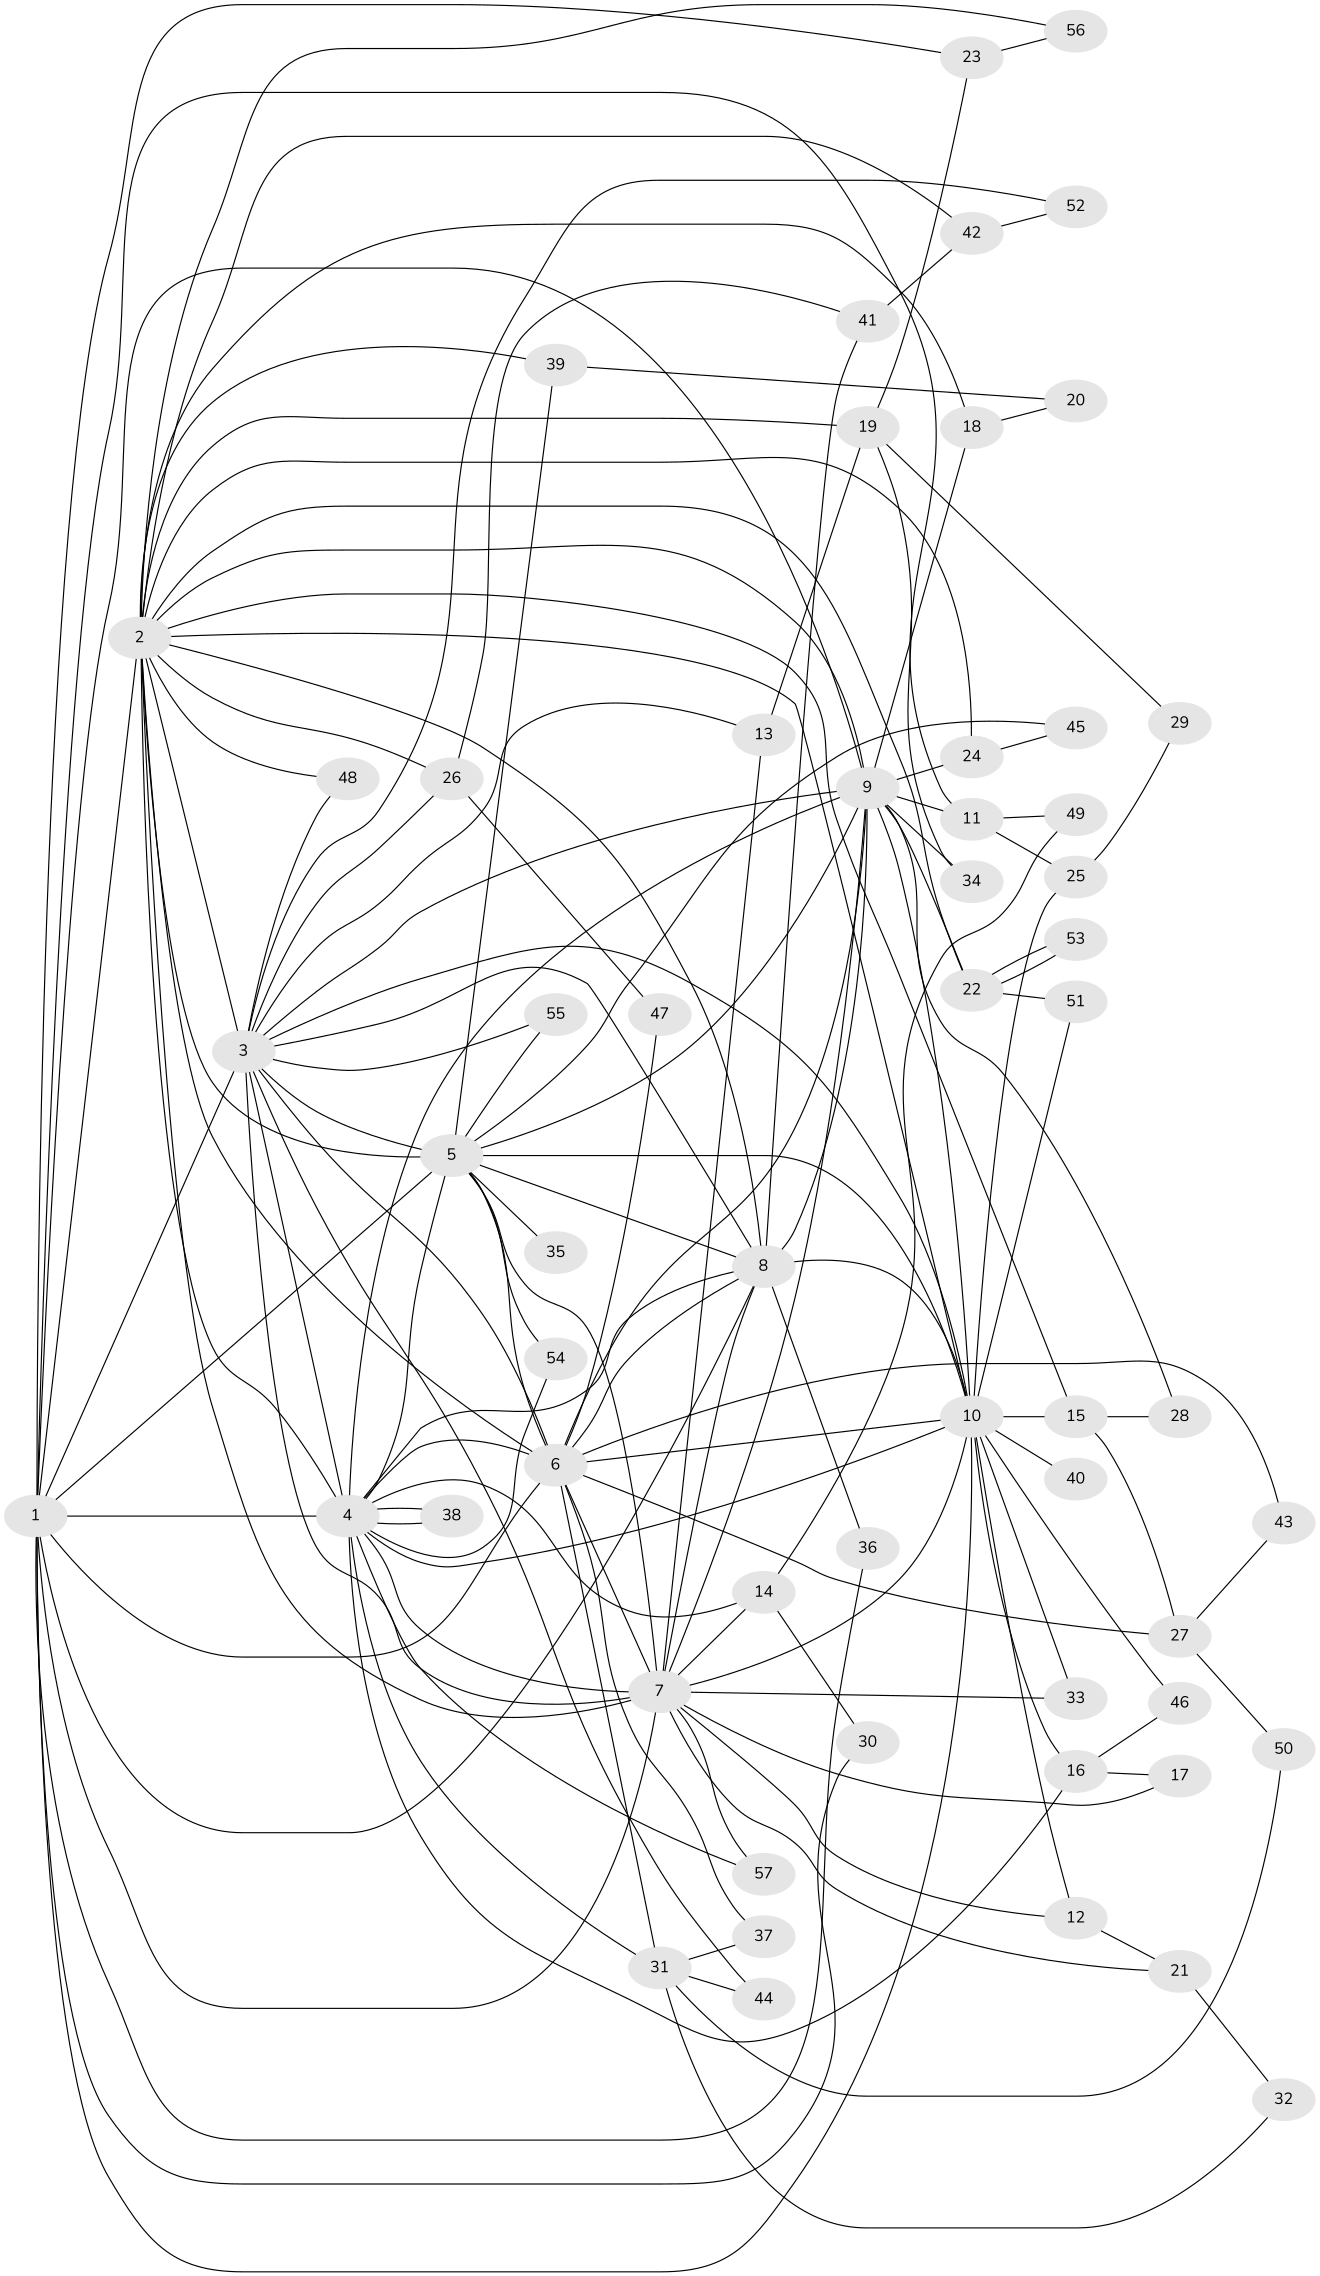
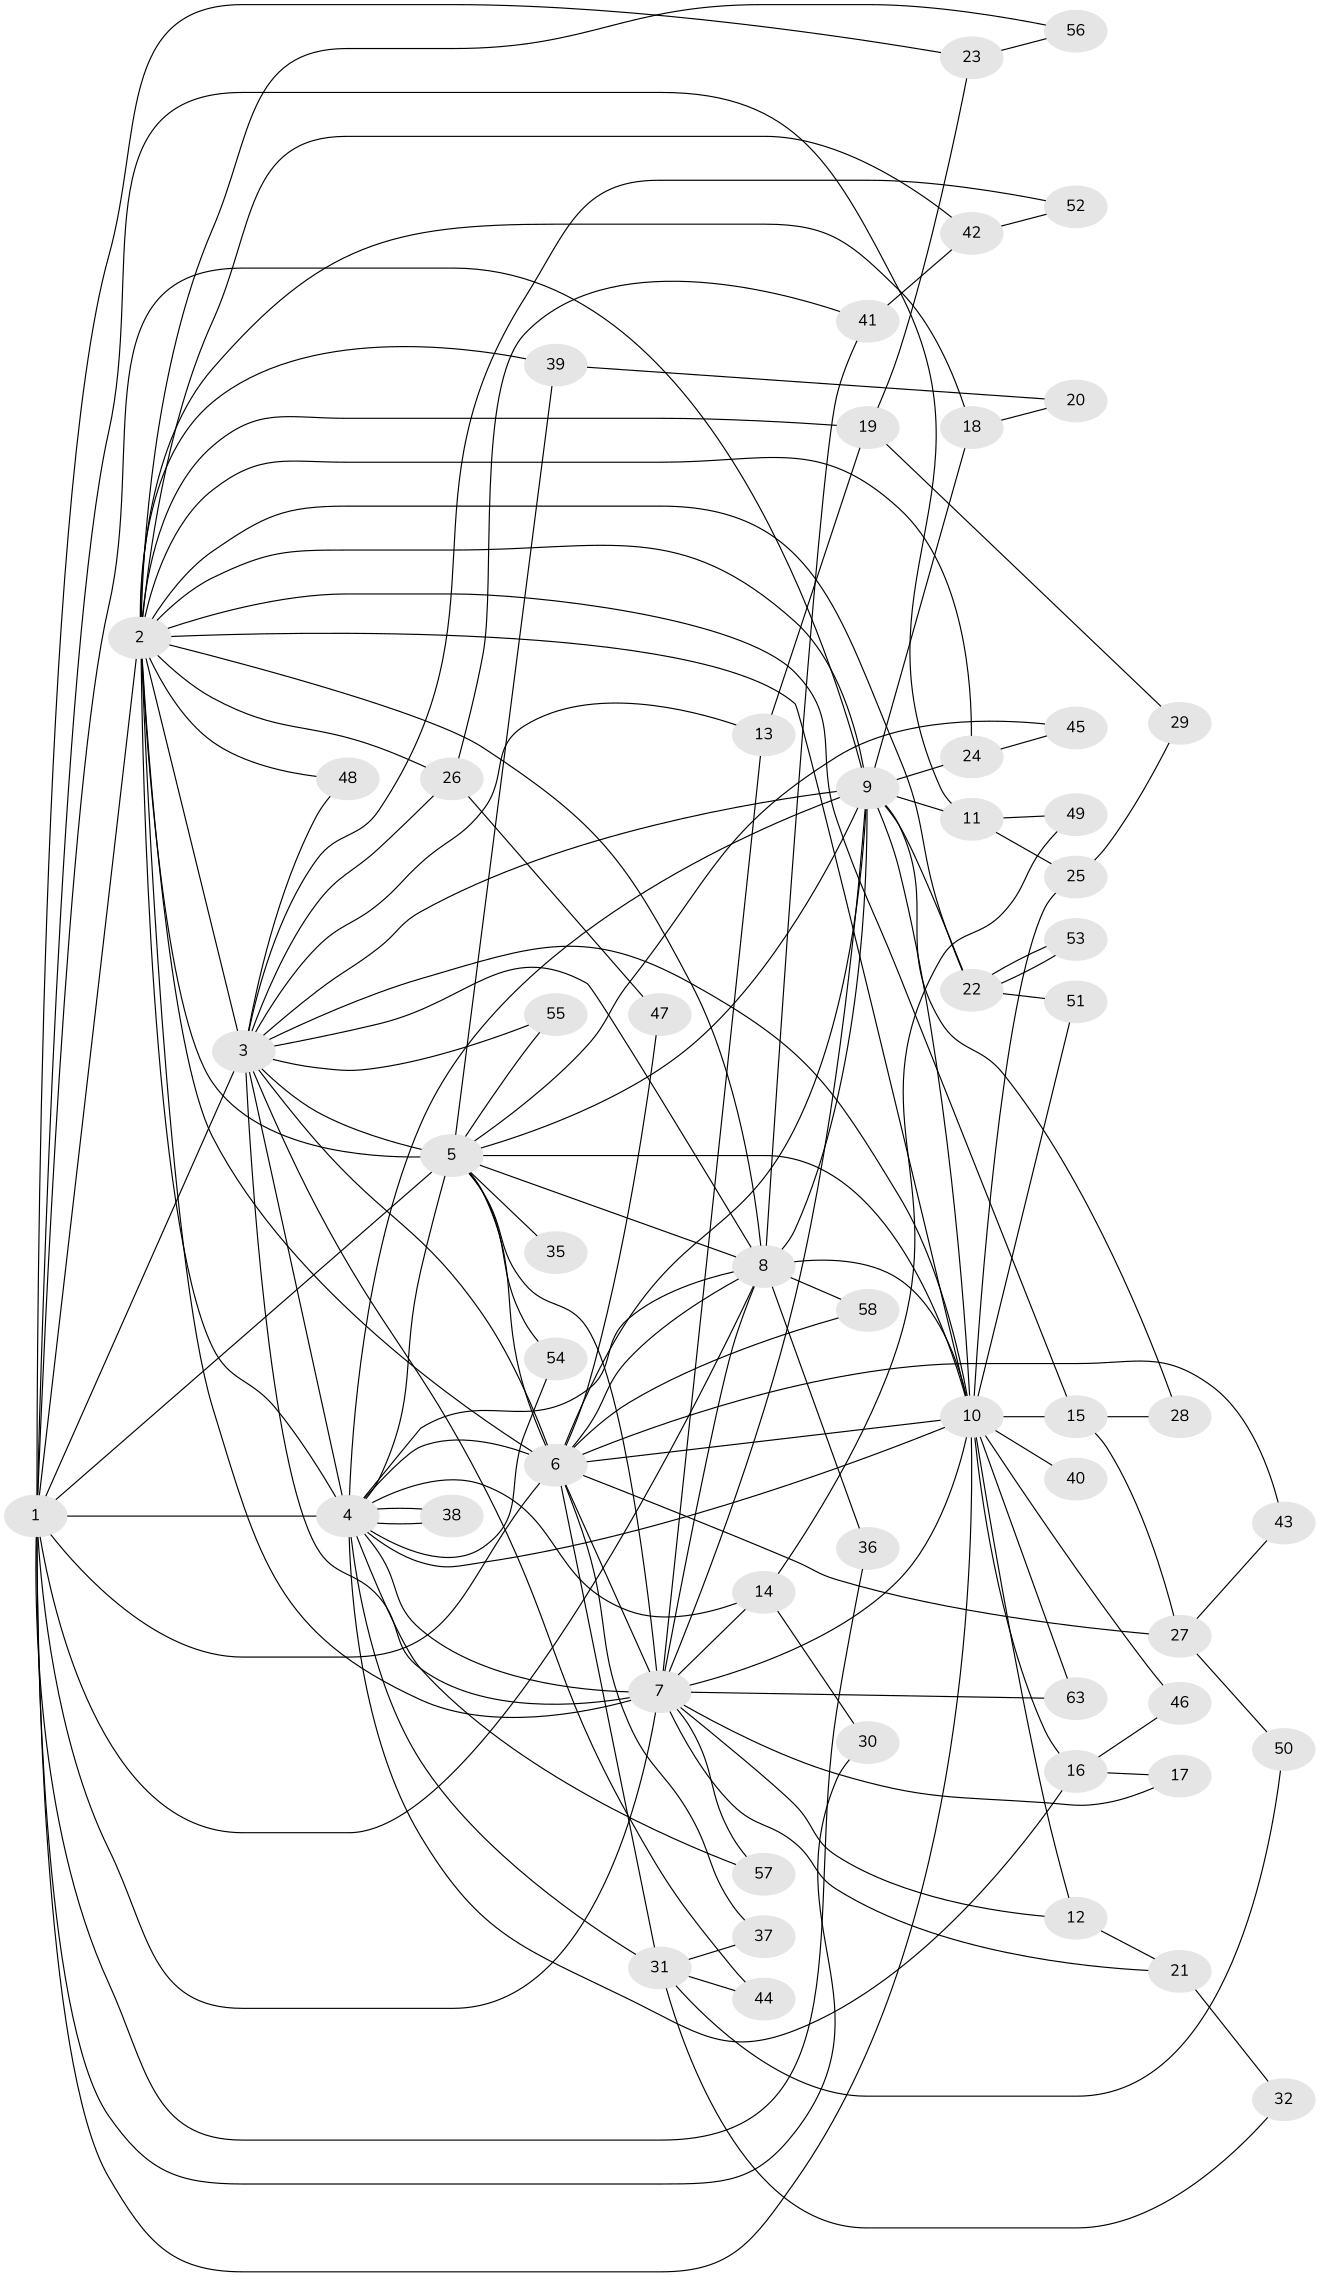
node "34": removed
node "58": added
node "33": label "33" -> "63"
